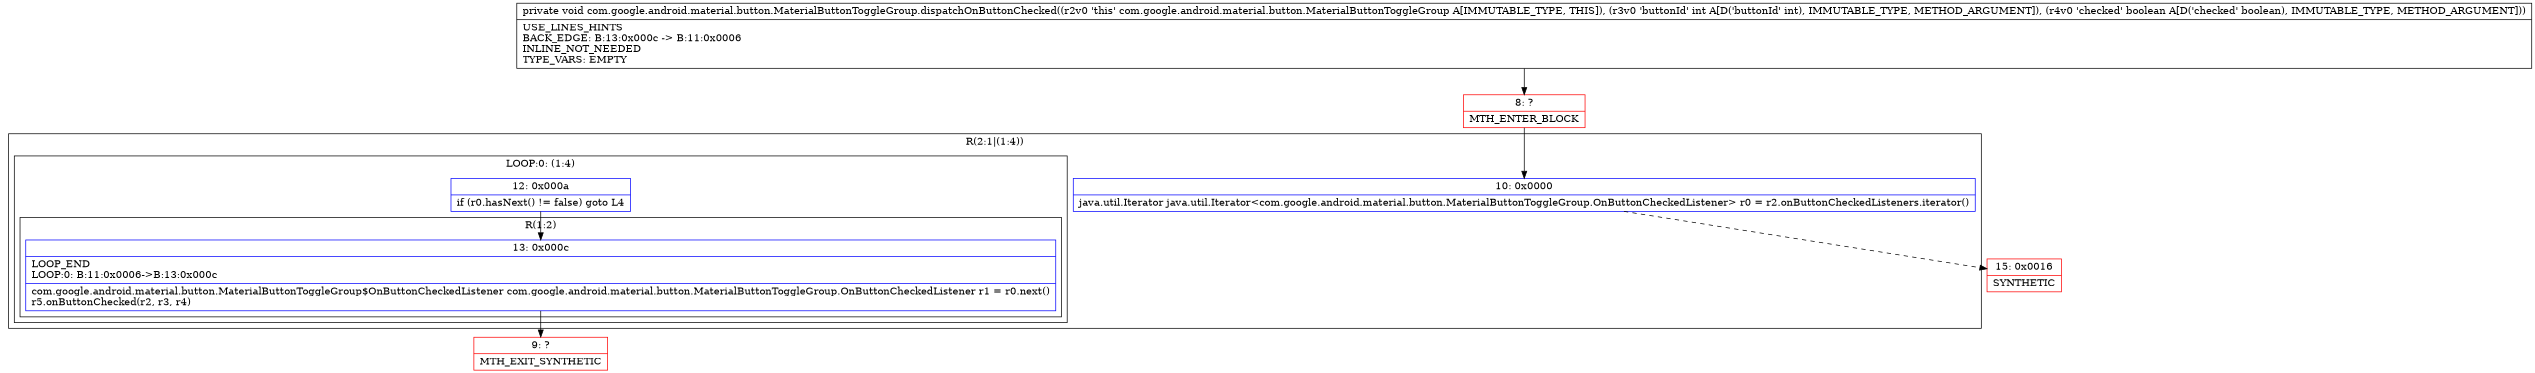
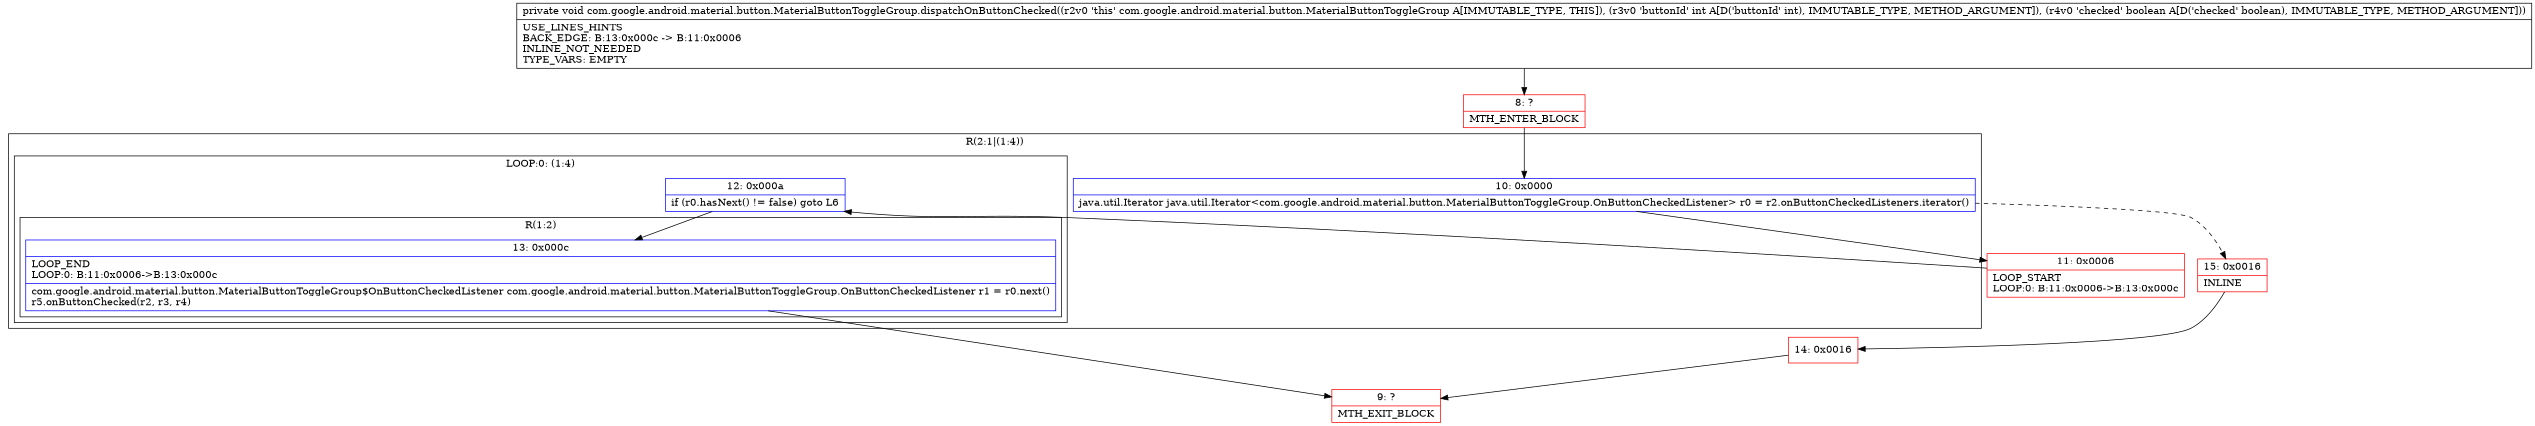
node "12: 0x000a": text "if (r0.hasNext() != false) goto L4" -> "if (r0.hasNext() != false) goto L6"
node "11: 0x0006": added
node "15: 0x0016": text "SYNTHETIC" -> "INLINE"
node "14: 0x0016": added
node "9: ?": text "MTH_EXIT_SYNTHETIC" -> "MTH_EXIT_BLOCK"
